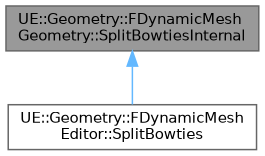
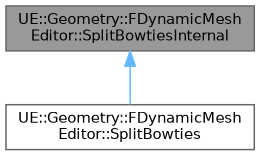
node "UE::Geometry::FDynamicMesh Geometry::SplitBowtiesInternal": label "UE::Geometry::FDynamicMesh Geometry::SplitBowtiesInternal" -> "UE::Geometry::FDynamicMesh Editor::SplitBowtiesInternal"
